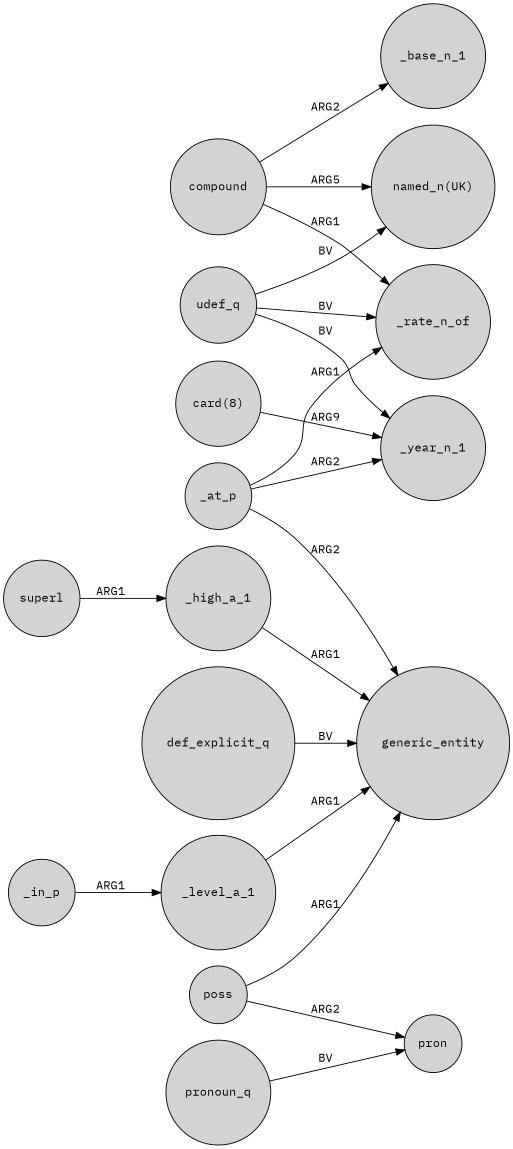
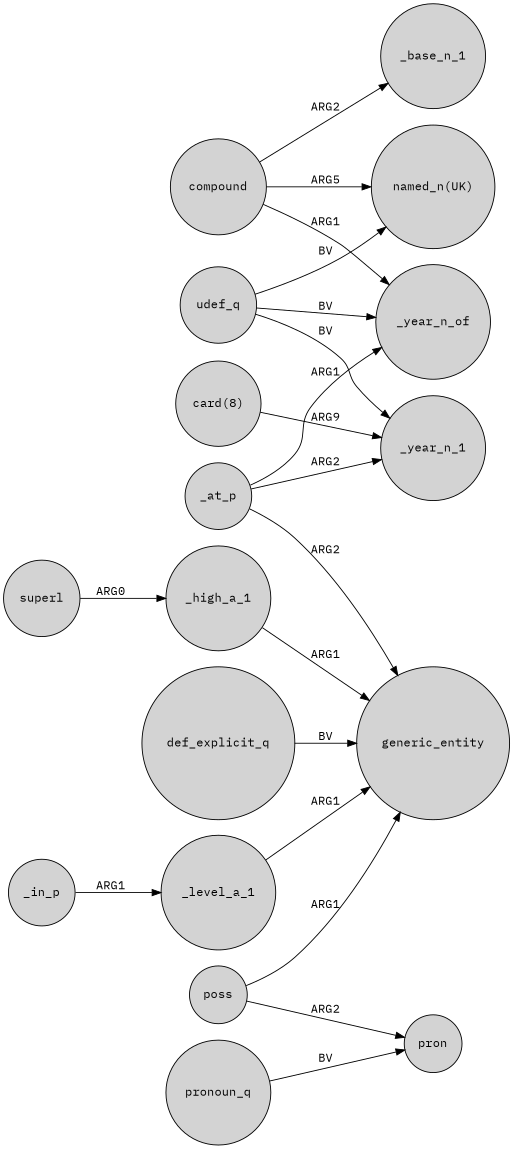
node "_rate_n_of": label "_rate_n_of" -> "_year_n_of"
edge "superl" -> "_high_a_1": label "ARG1" -> "ARG0"
